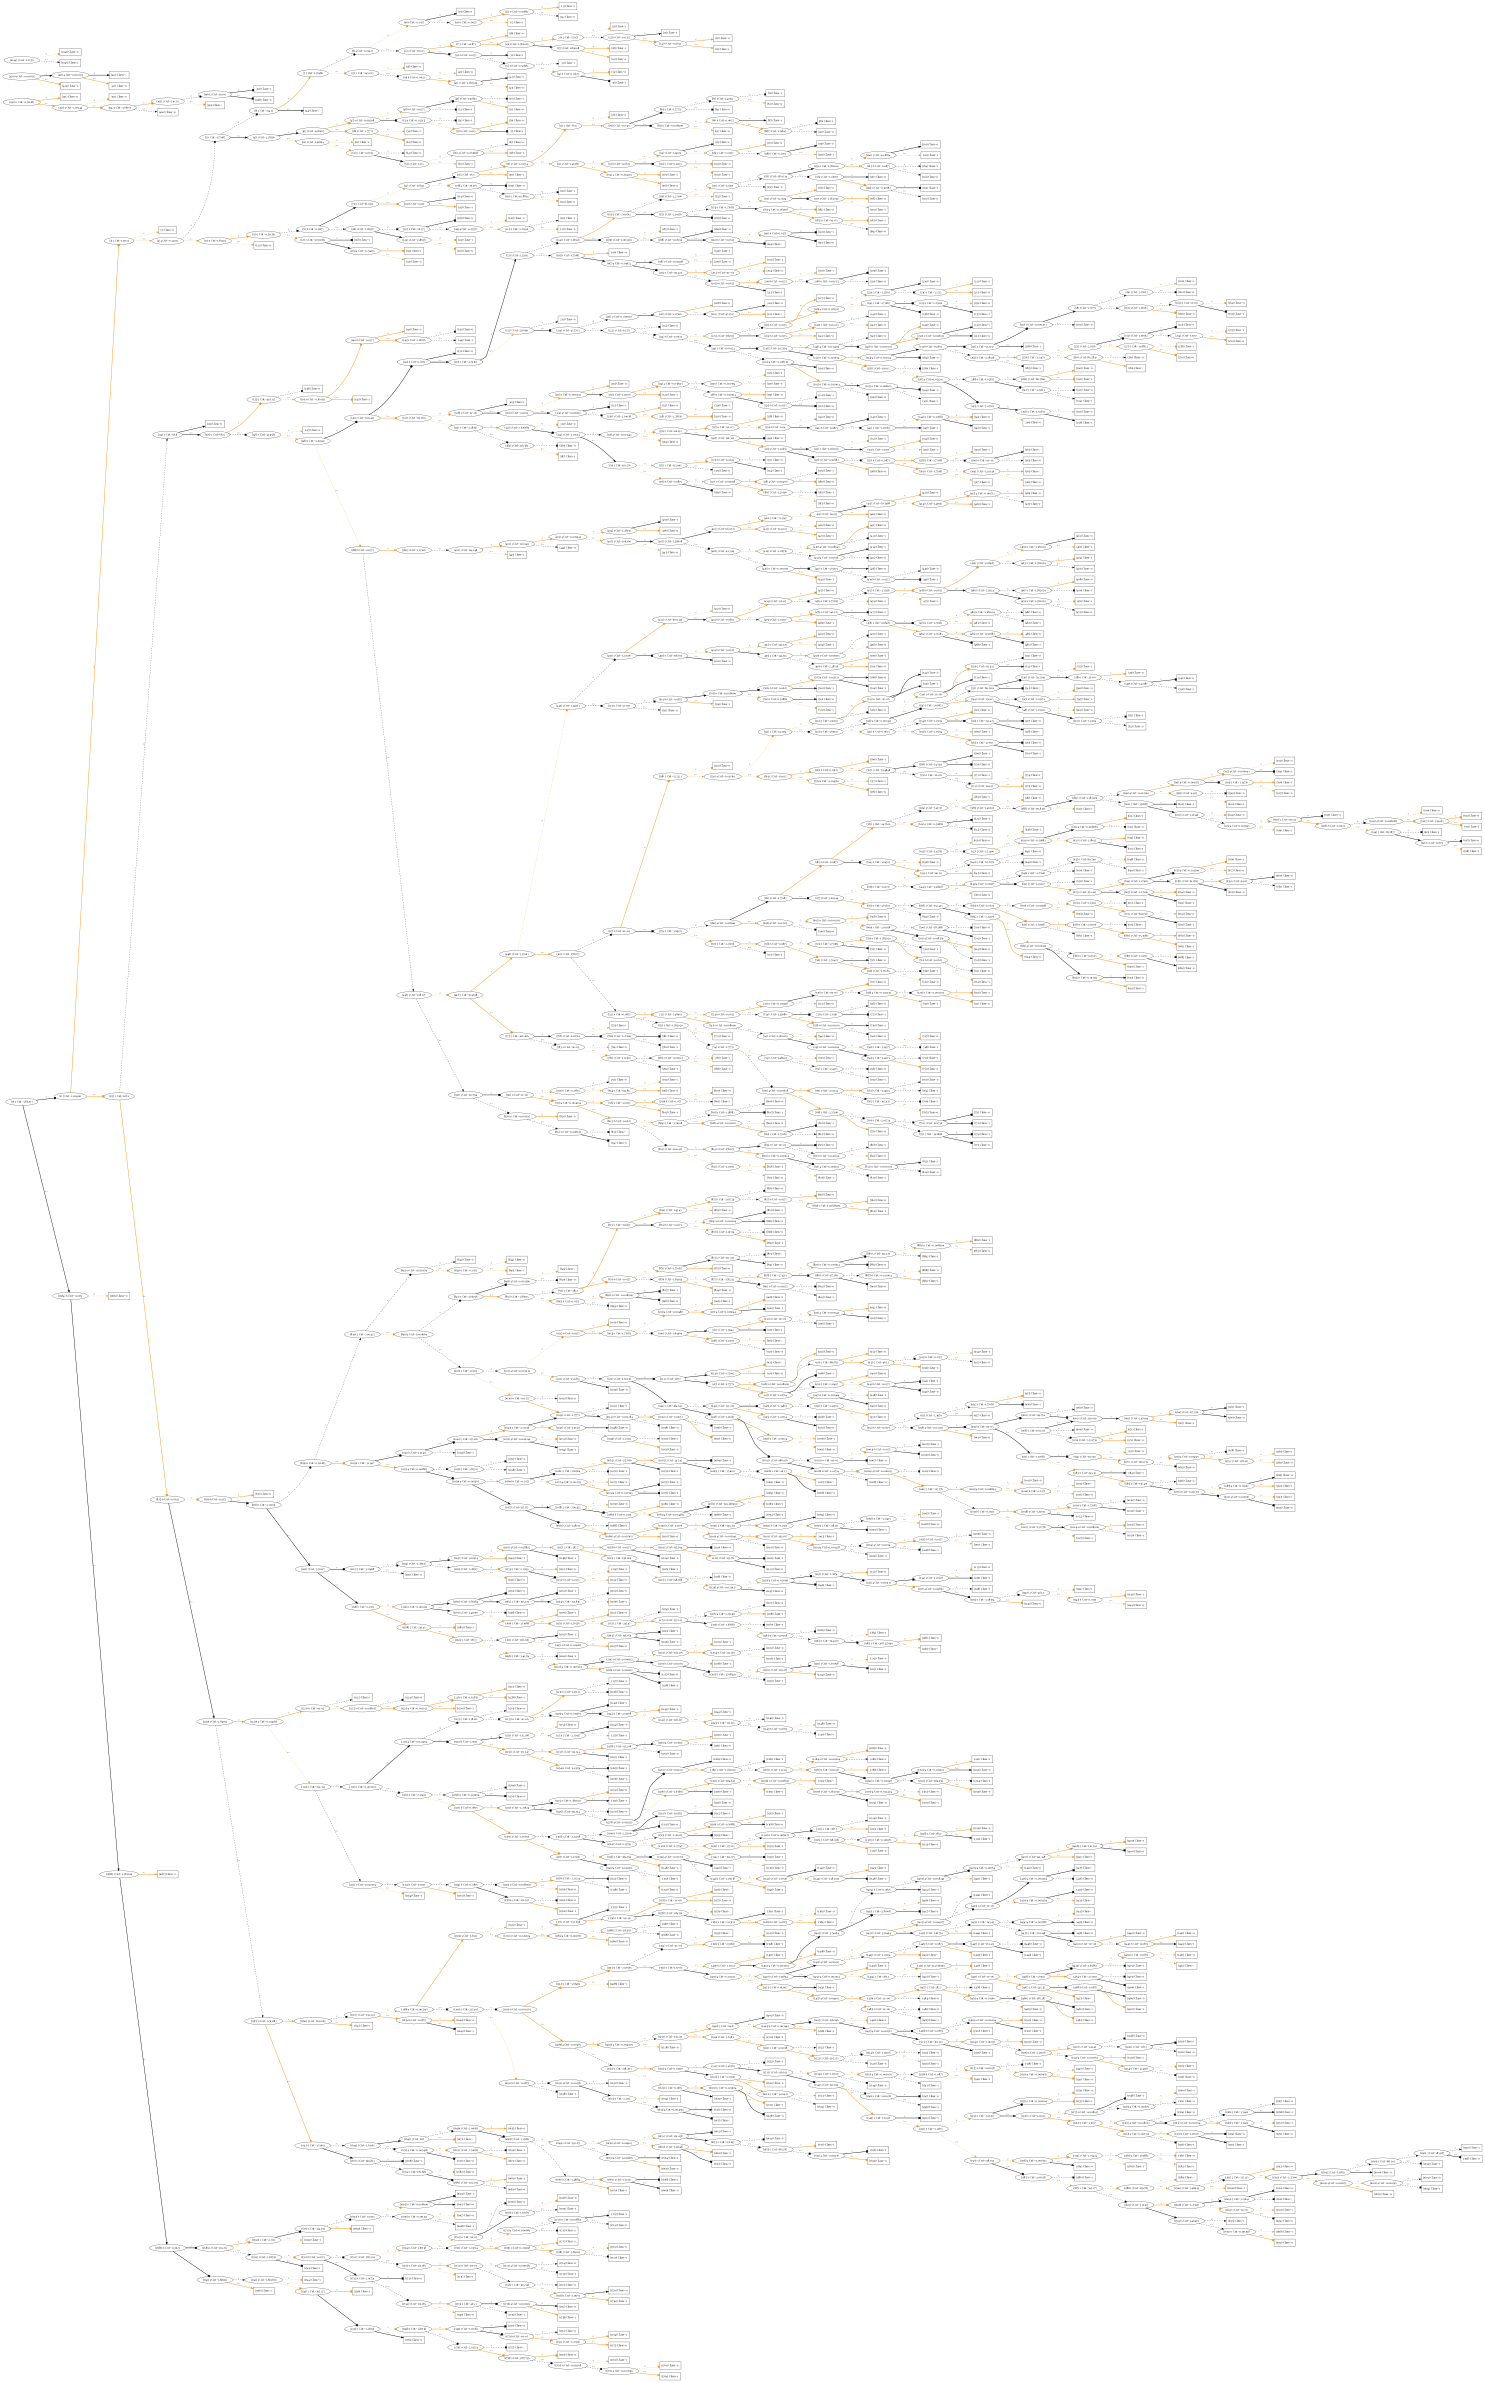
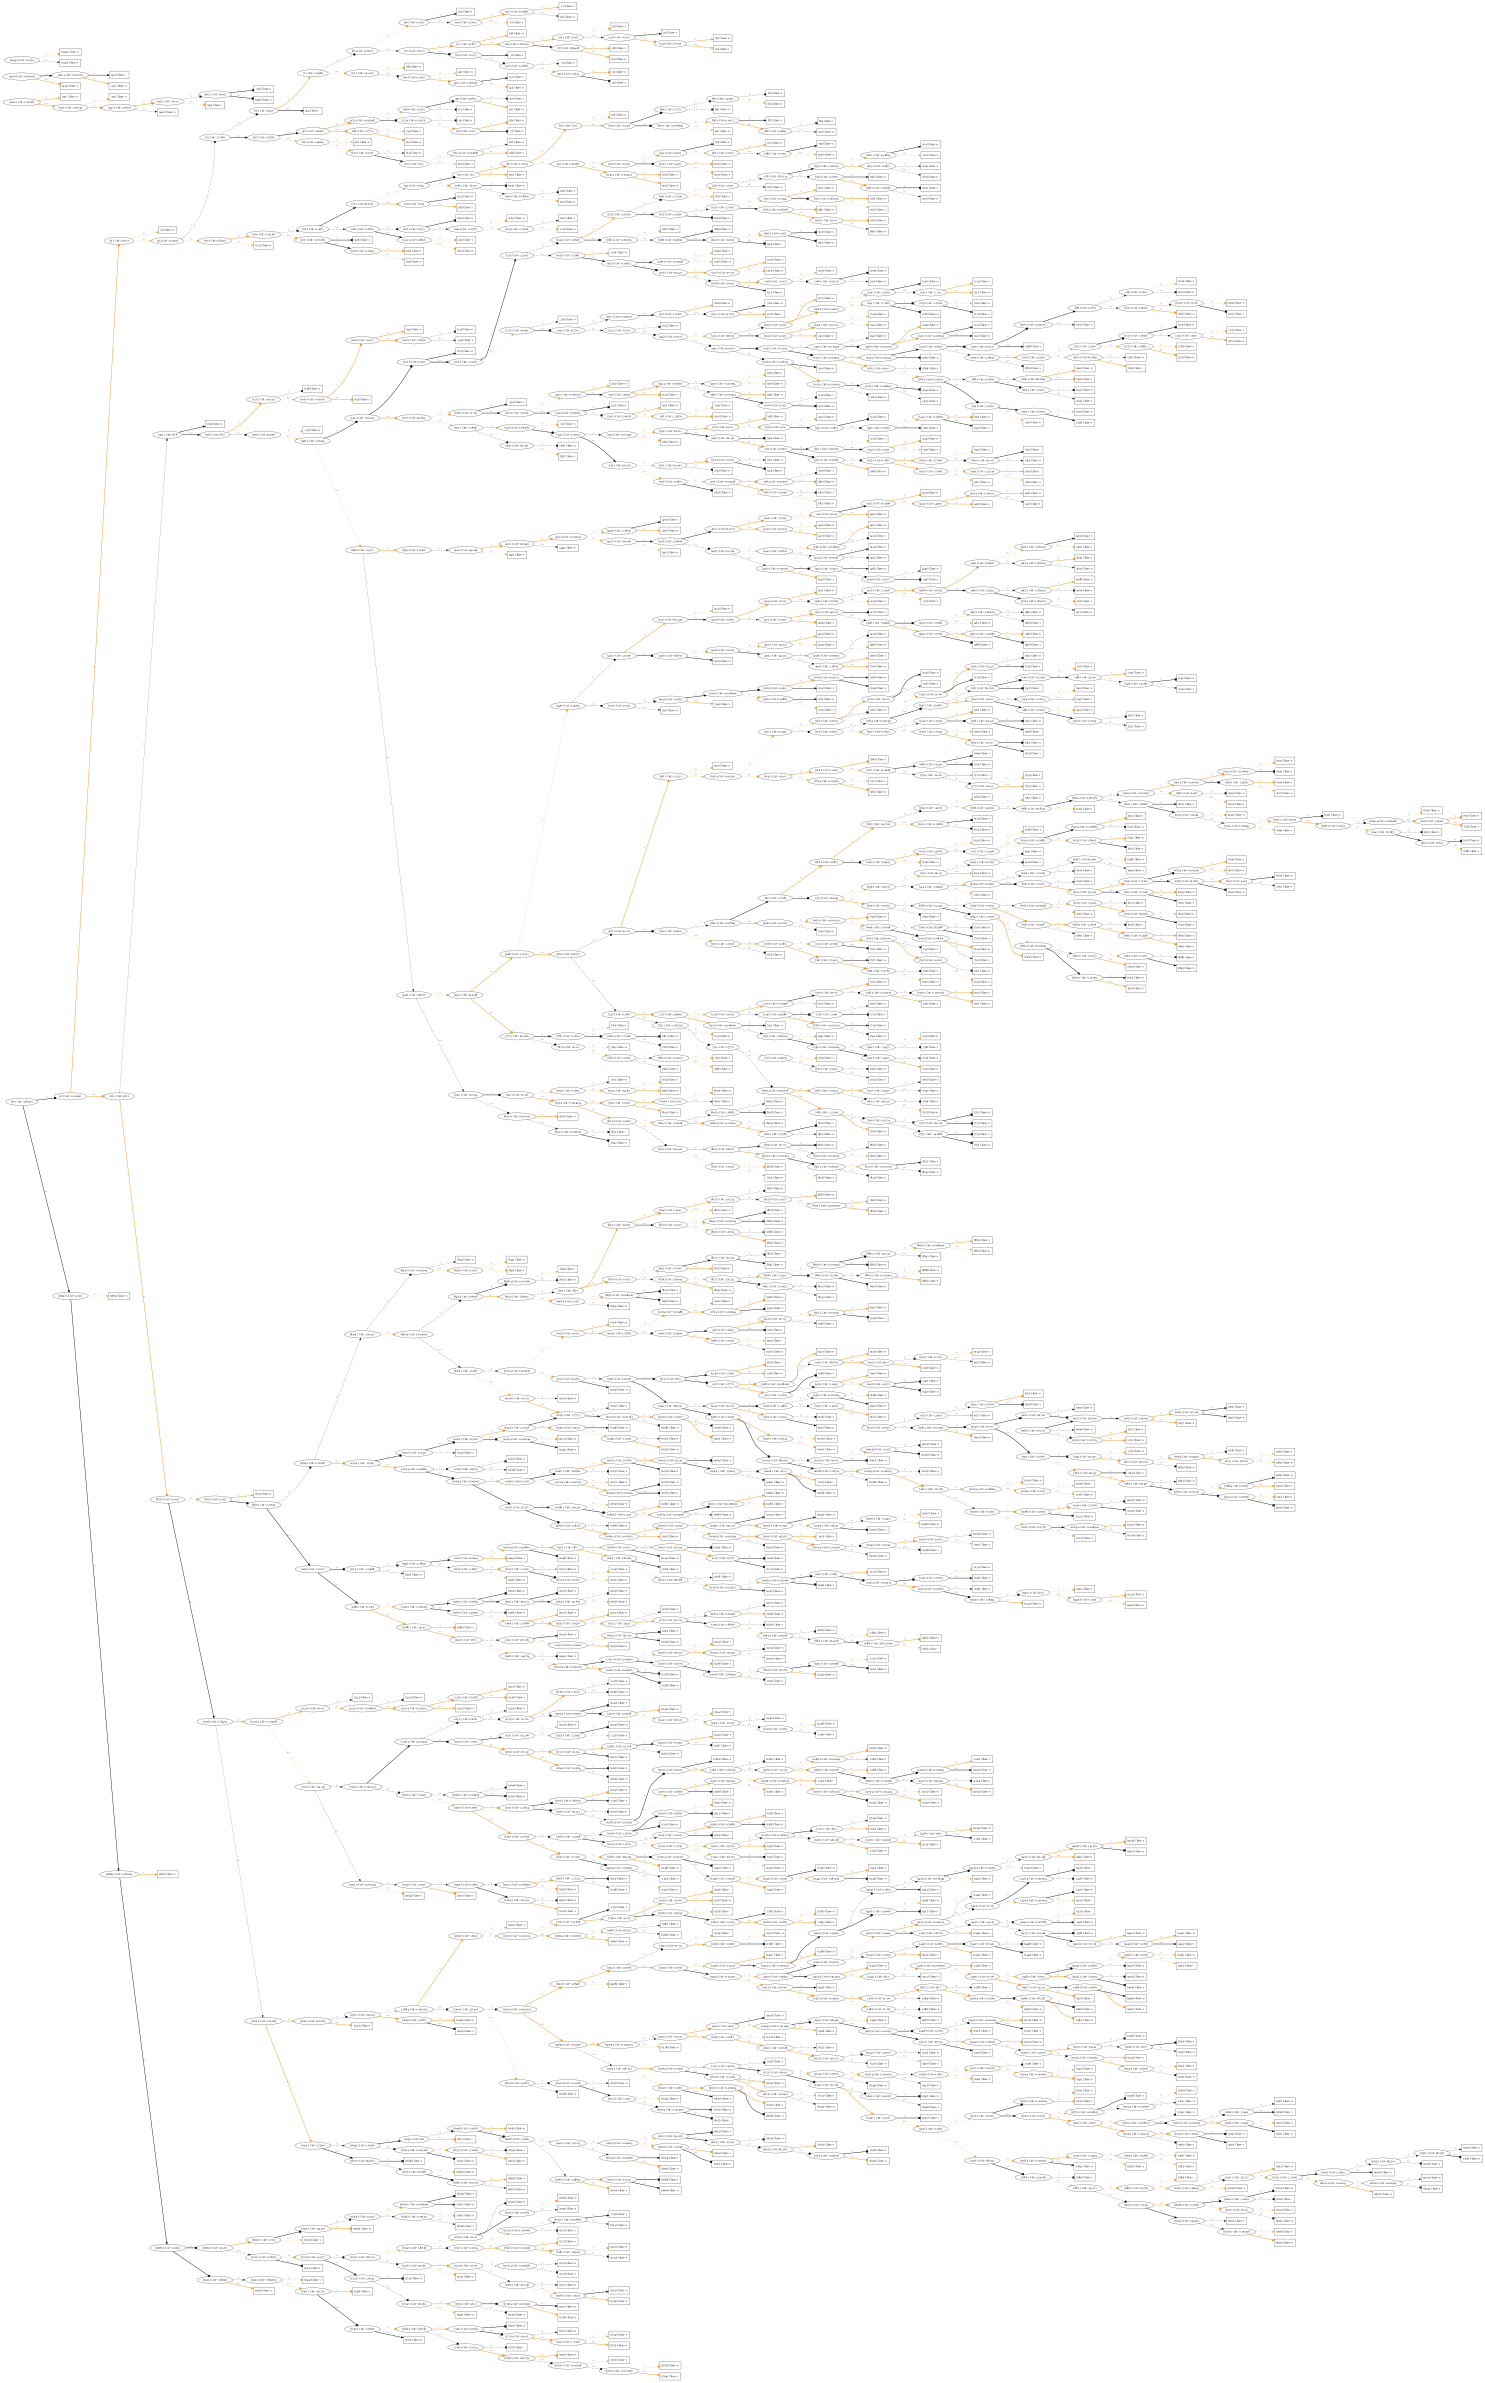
edge "(240) 3 Cut=100.023" -> "(241) Class=1": color black -> darkorange
edge "(371) 3 Cut=115.995" -> "(375) Class=0": arrowhead normal -> box
edge "(523) 0 Cut=2e-06" -> "(525) Class=1": style bold -> dashed
edge "(624) 5 Cut=3.64593" -> "(639) 2 Cut=110.95": now "(624) 5 Cut=3.64593" -> "(625) 5 Cut=3.47785"
node "(742) Class=0": added
edge "(946) 5 Cut=2.34865" -> "(947) 0 Cut=0.020104": color darkorange -> black
node "(1445) 1 Cut=2.03174": label "(1445) 1 Cut=2.03174" -> "(1145) 1 Cut=2.03174"
node "(1464) 5 Cut=3.72779": label "(1464) 5 Cut=3.72779" -> "(1464) 5 Cut=3.62779"
edge "(1753) 1 Cut=2.27106" -> "(1754) Class=1": style bold -> dashed
